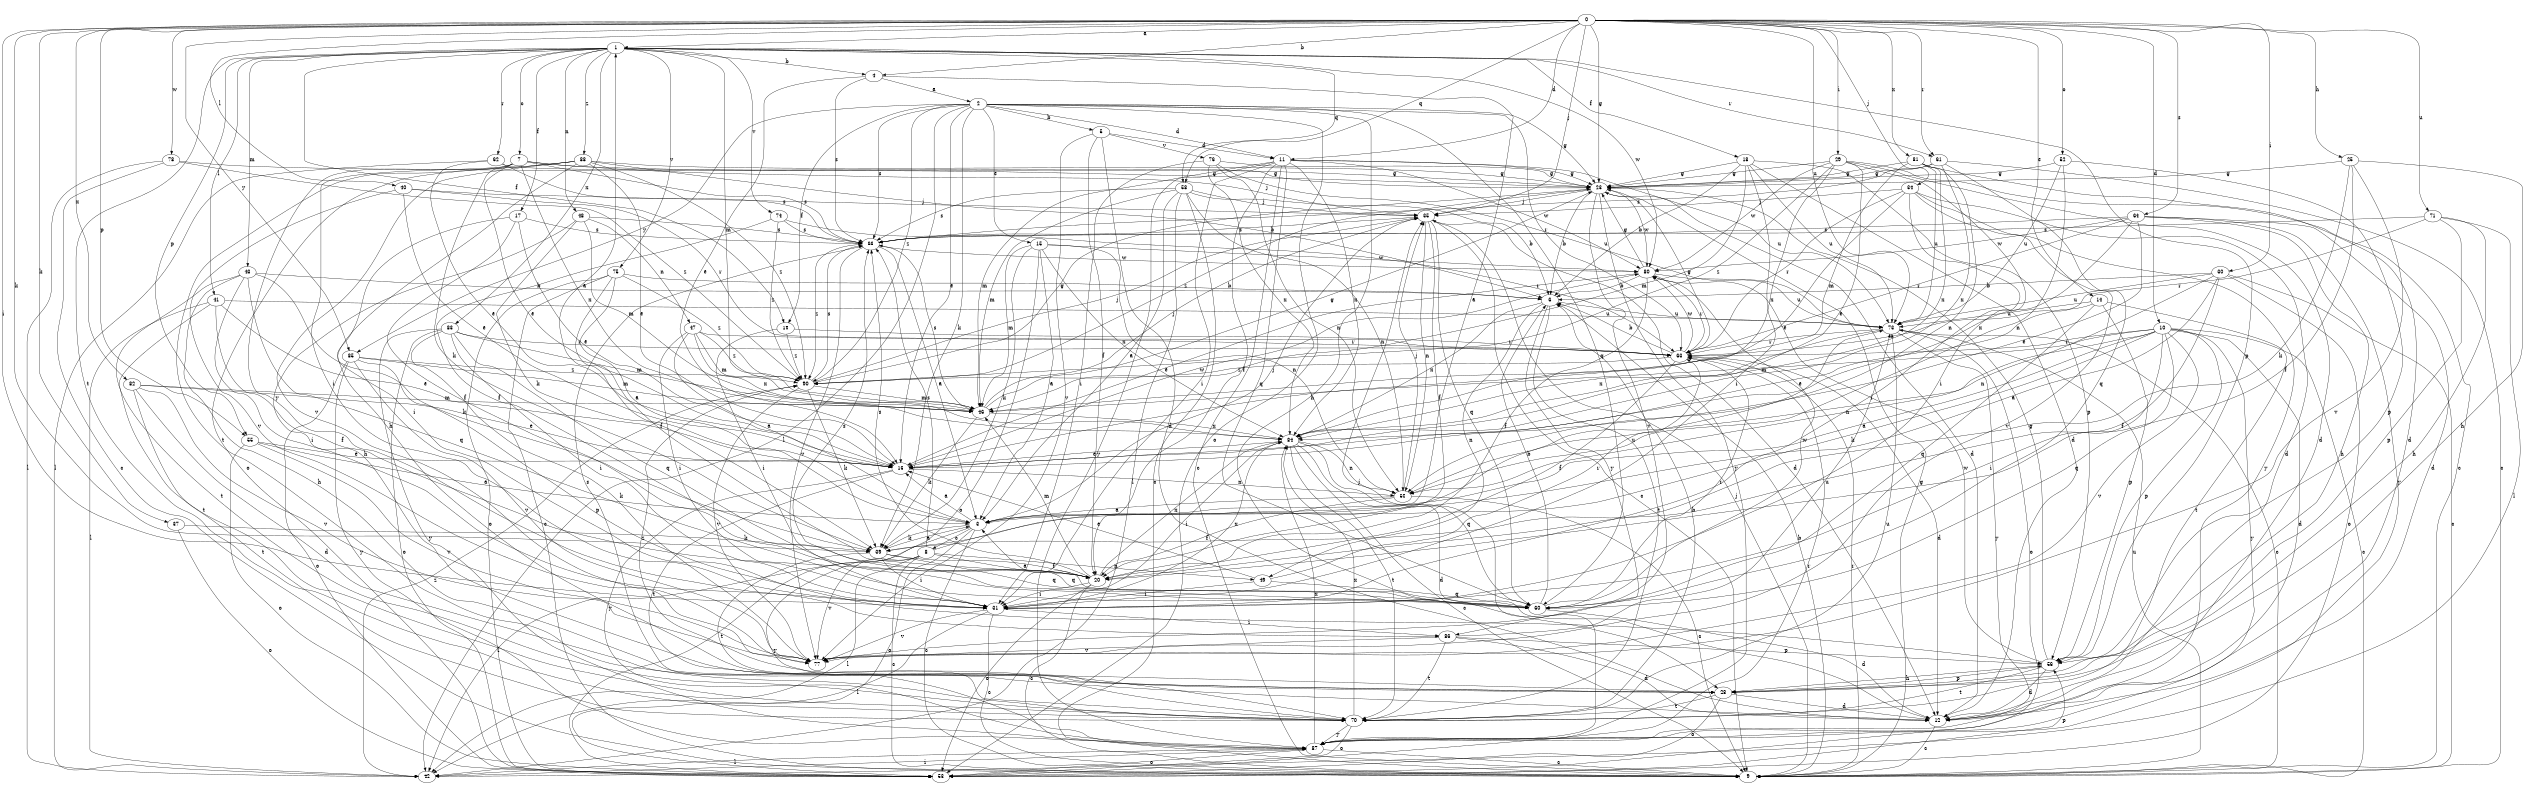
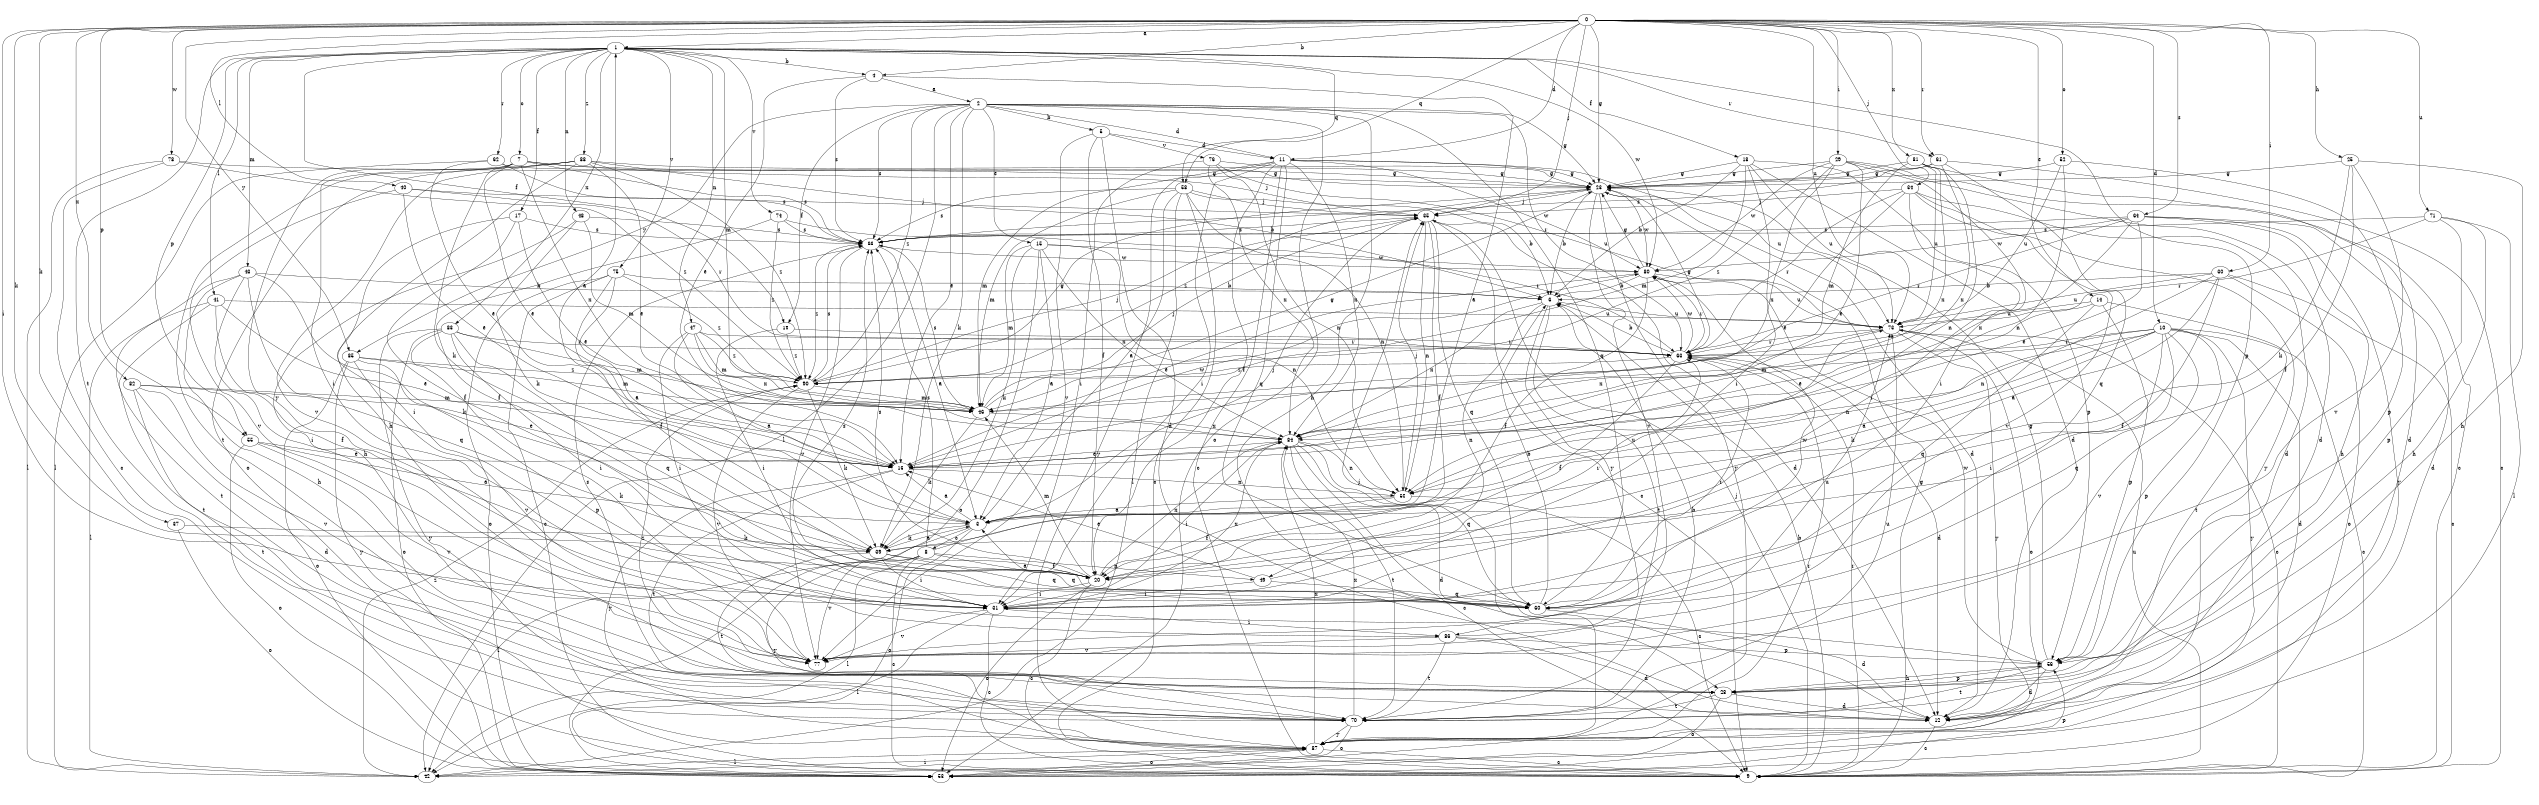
edge "48" -> "47": now "1" -> "47"
edge "3" -> "9": removed, label "c"
